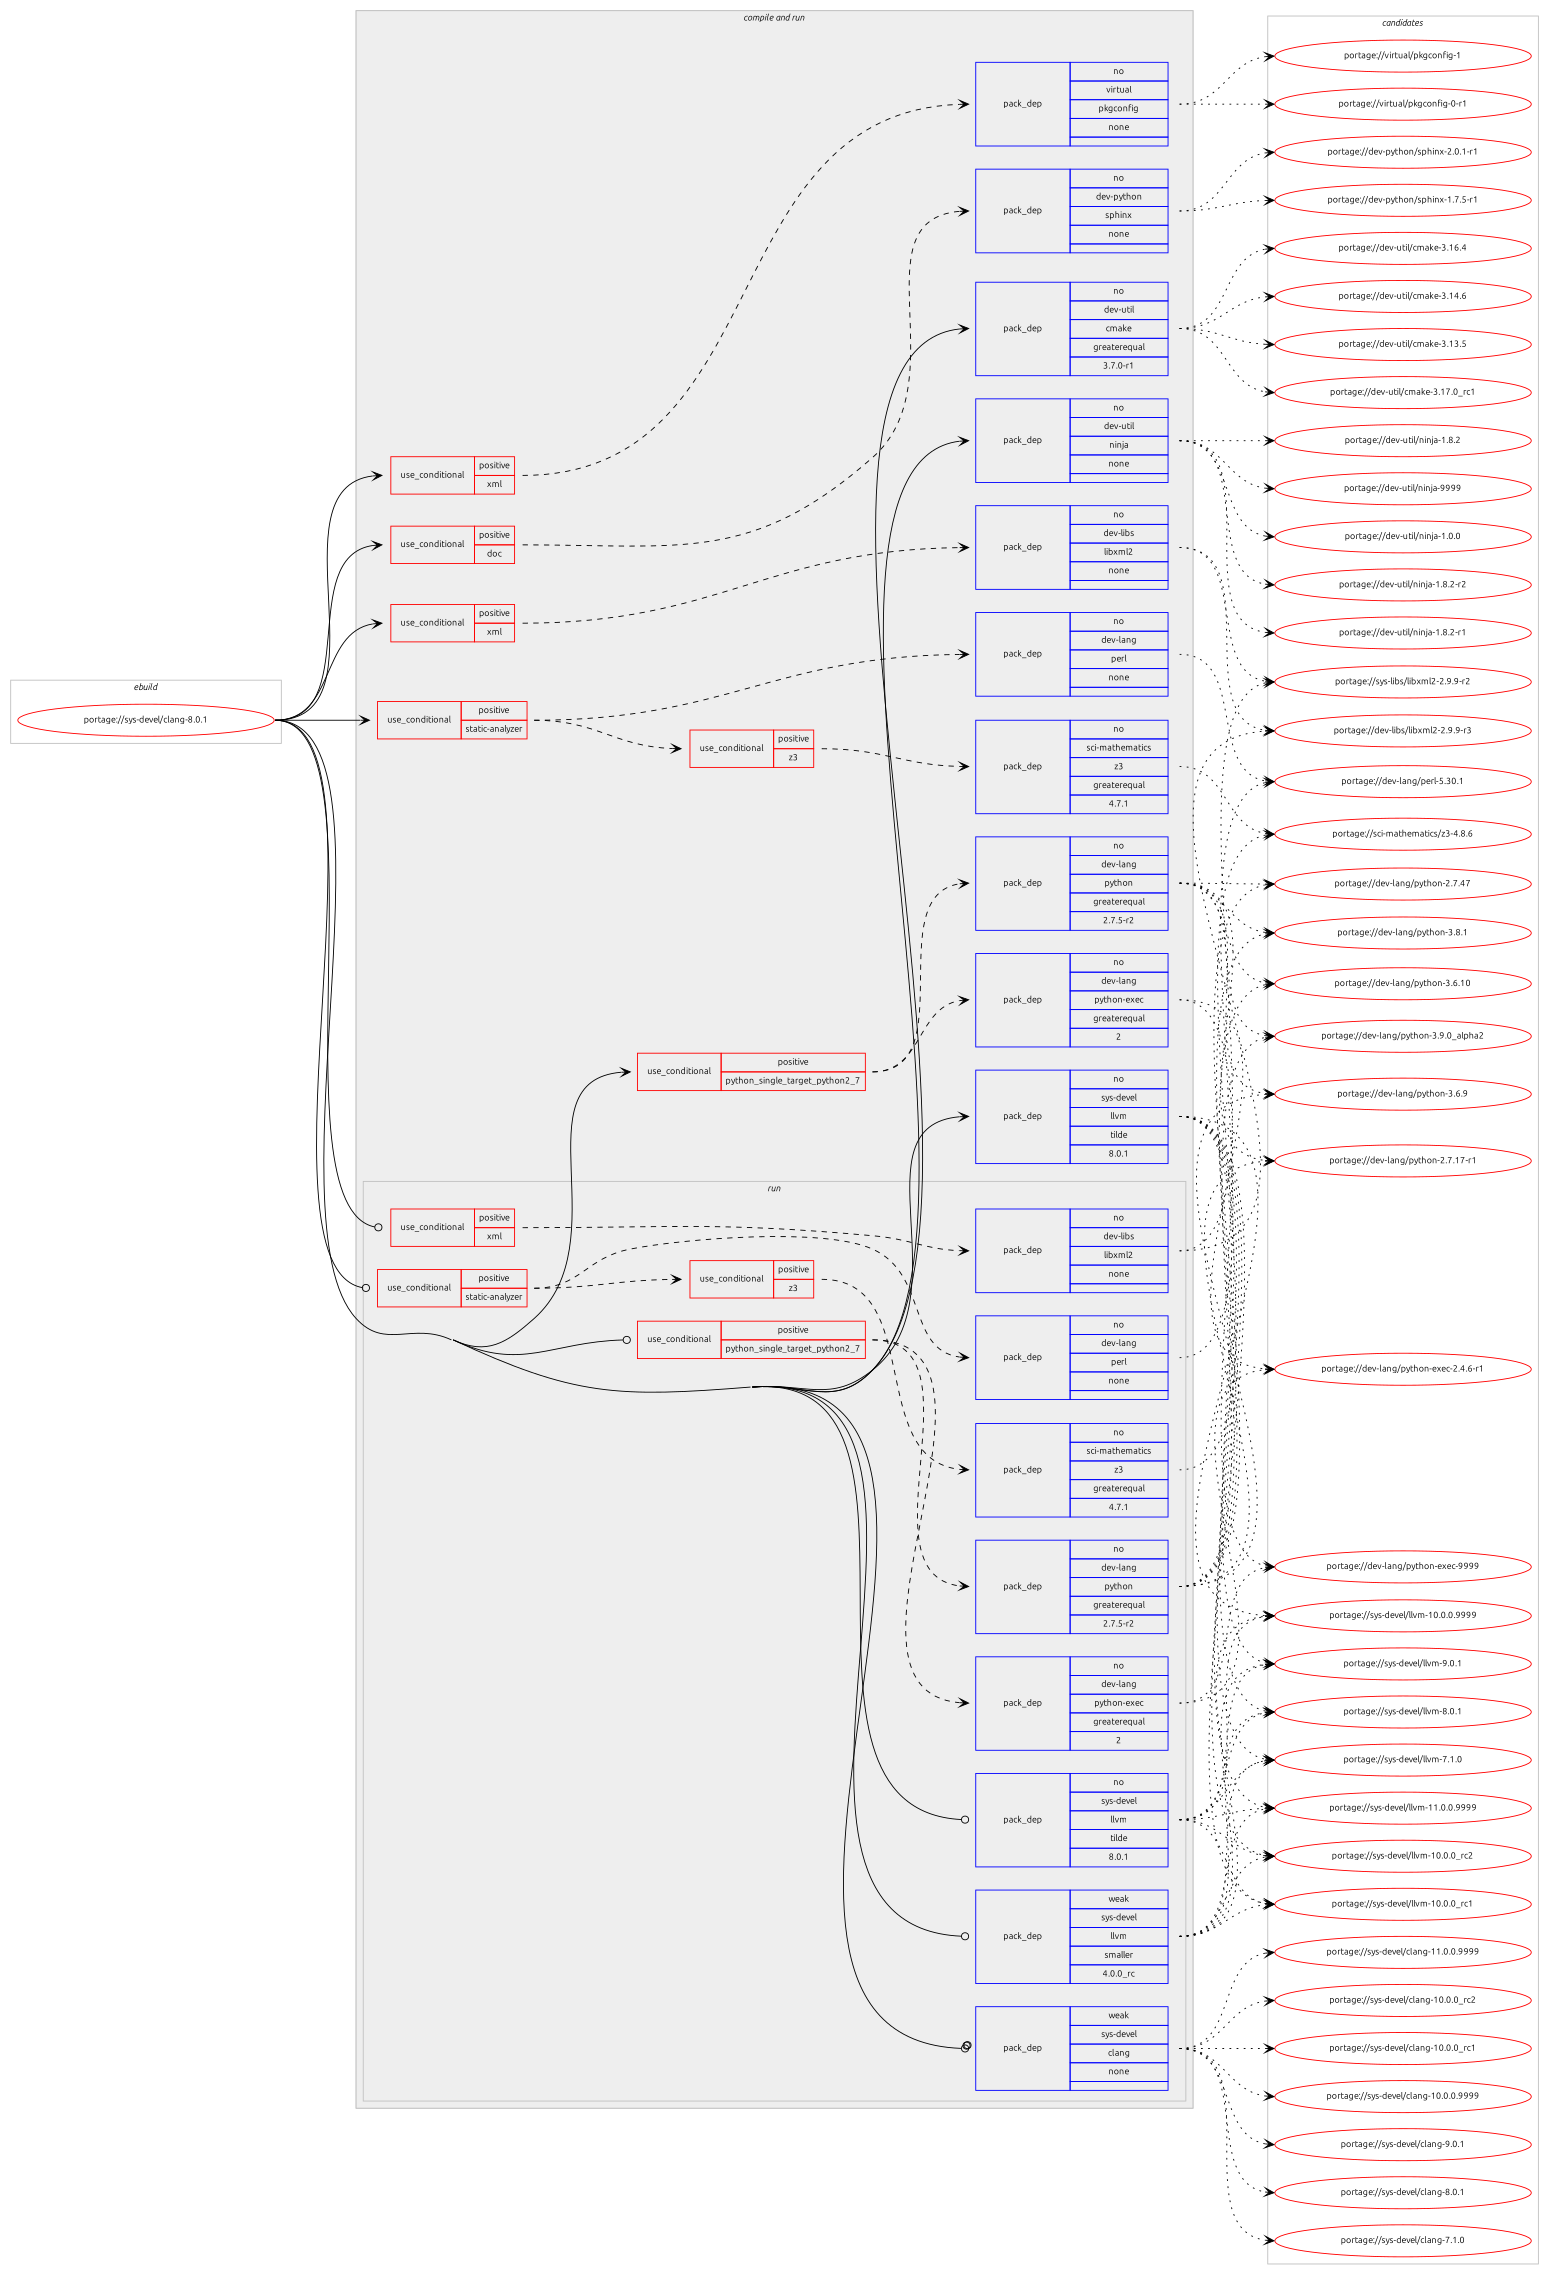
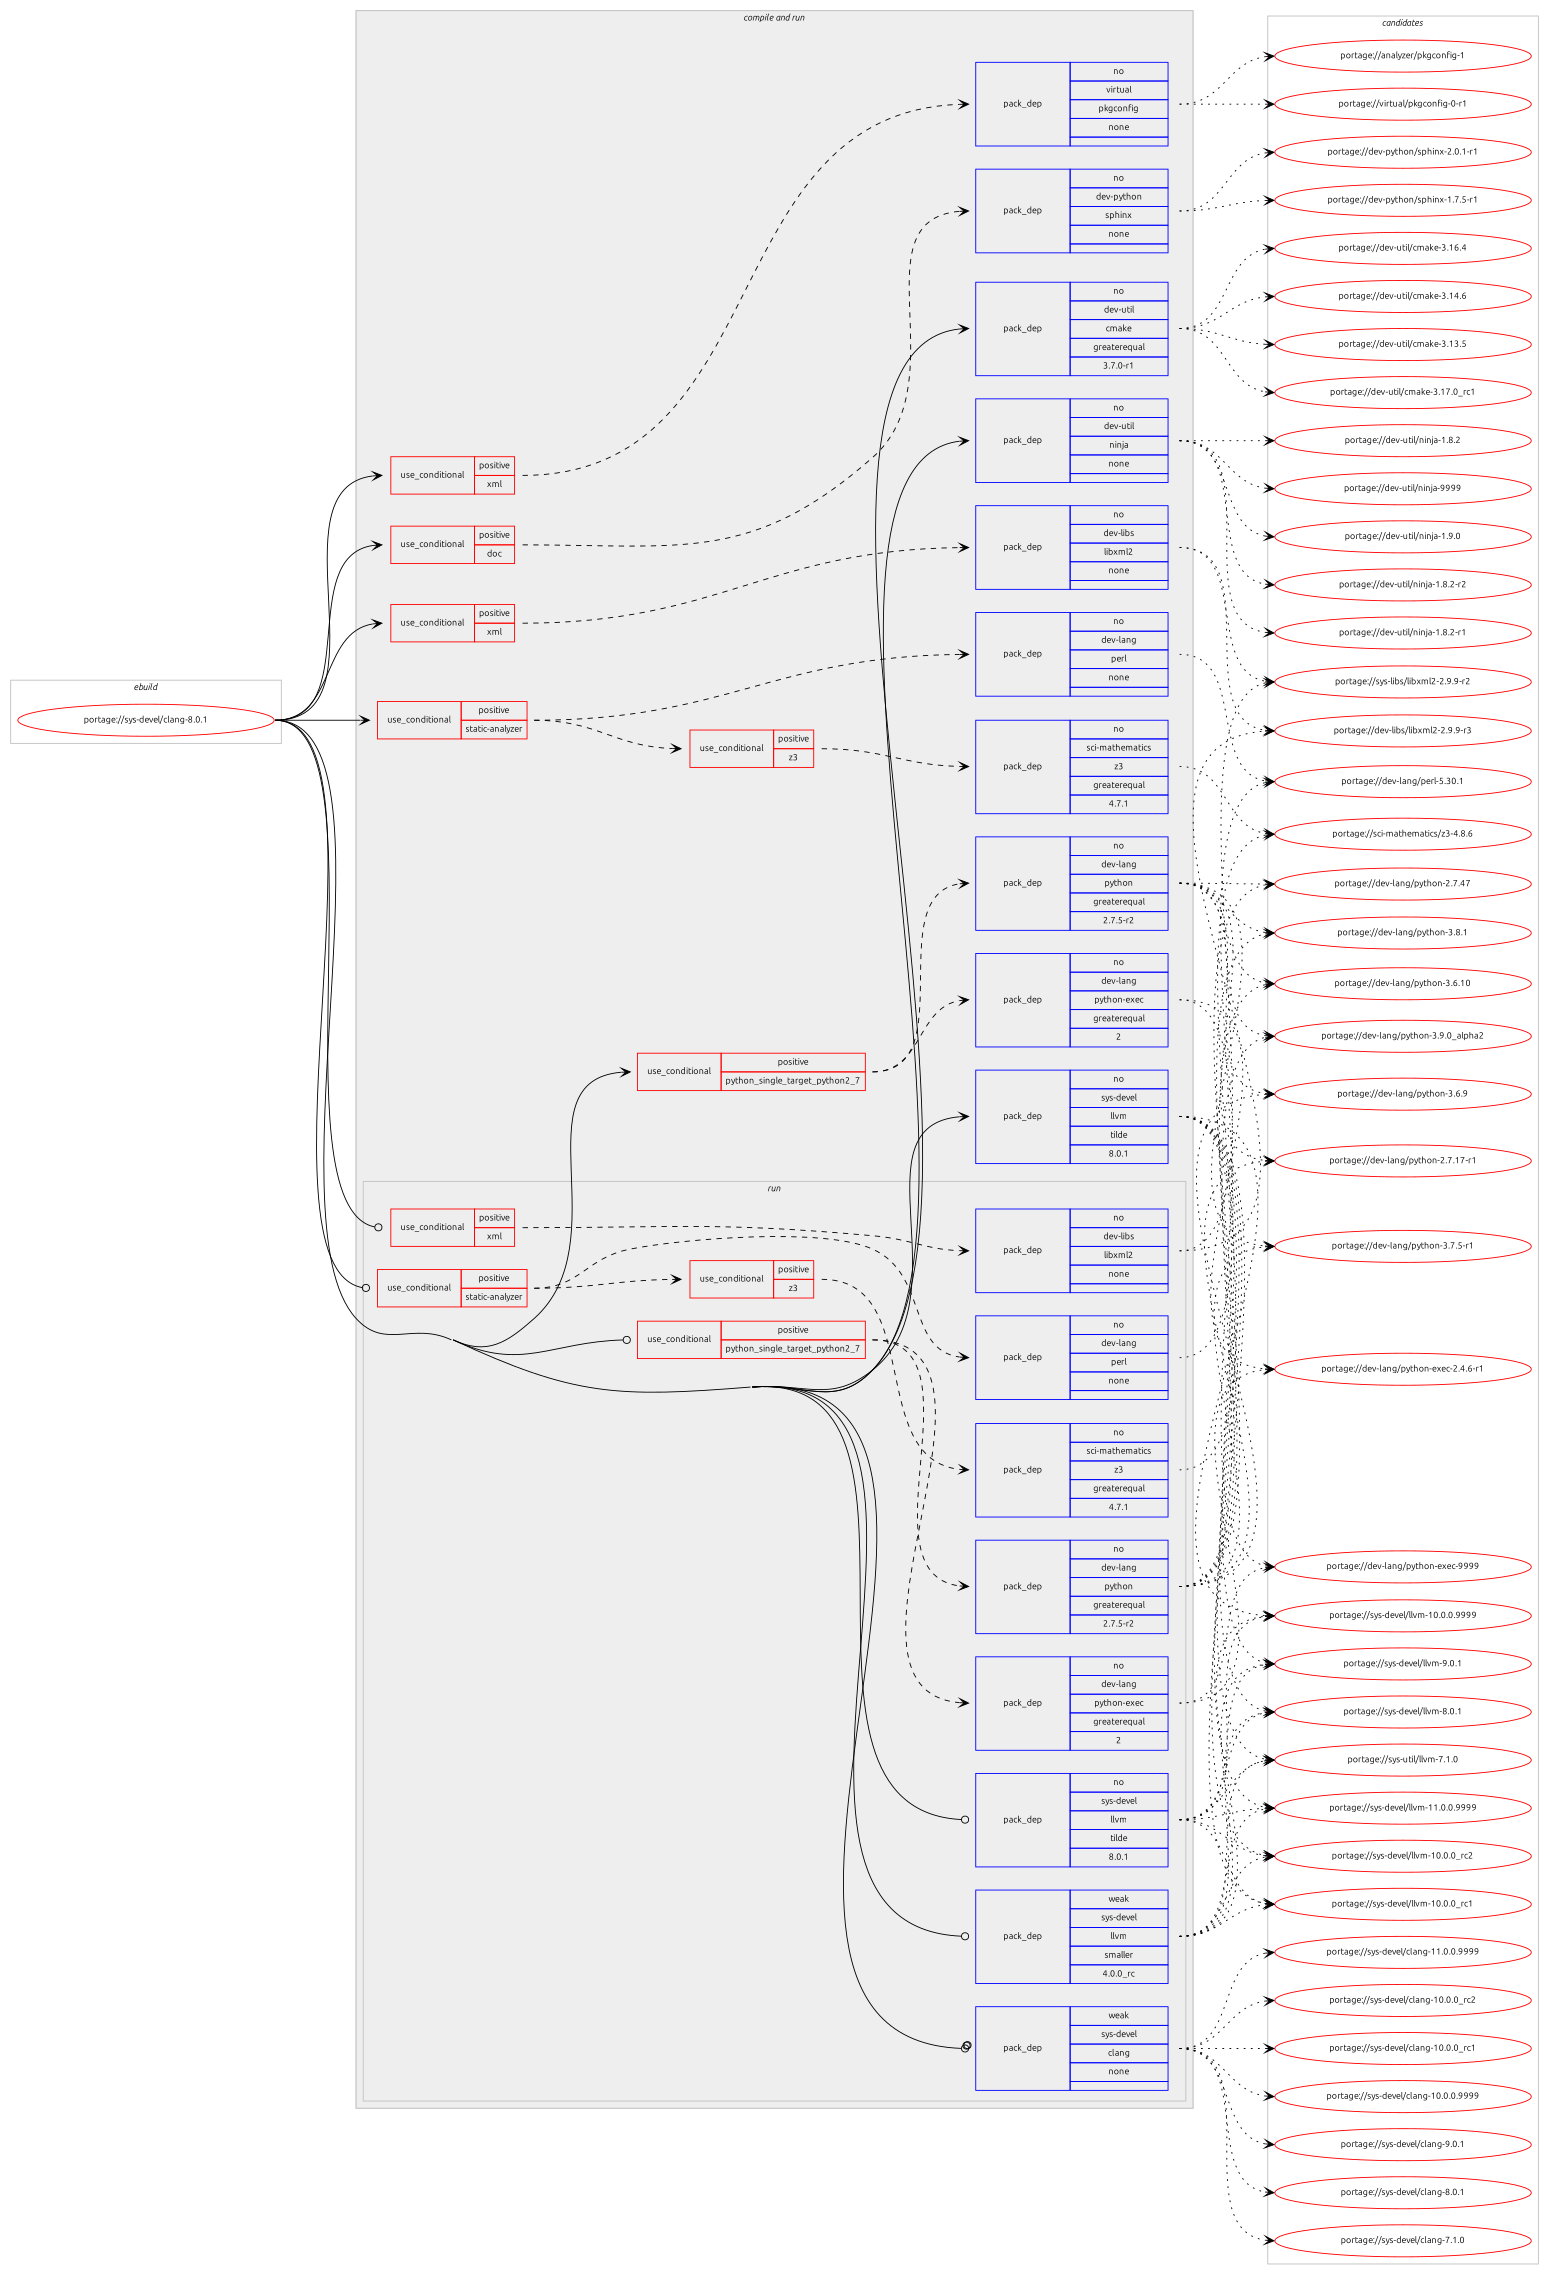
node "portage://virtual/pkgconfig-1": label "portage://virtual/pkgconfig-1" -> "portage://analyzer/pkgconfig-1"
node "portage://dev-util/ninja-1.0.0": label "portage://dev-util/ninja-1.0.0" -> "portage://dev-util/ninja-1.9.0"
node "portage://dev-lang/python-3.7.5-r1": added
node "portage://sys-devel/llvm-7.1.0": label "portage://sys-devel/llvm-7.1.0" -> "portage://sys-util/llvm-7.1.0"
